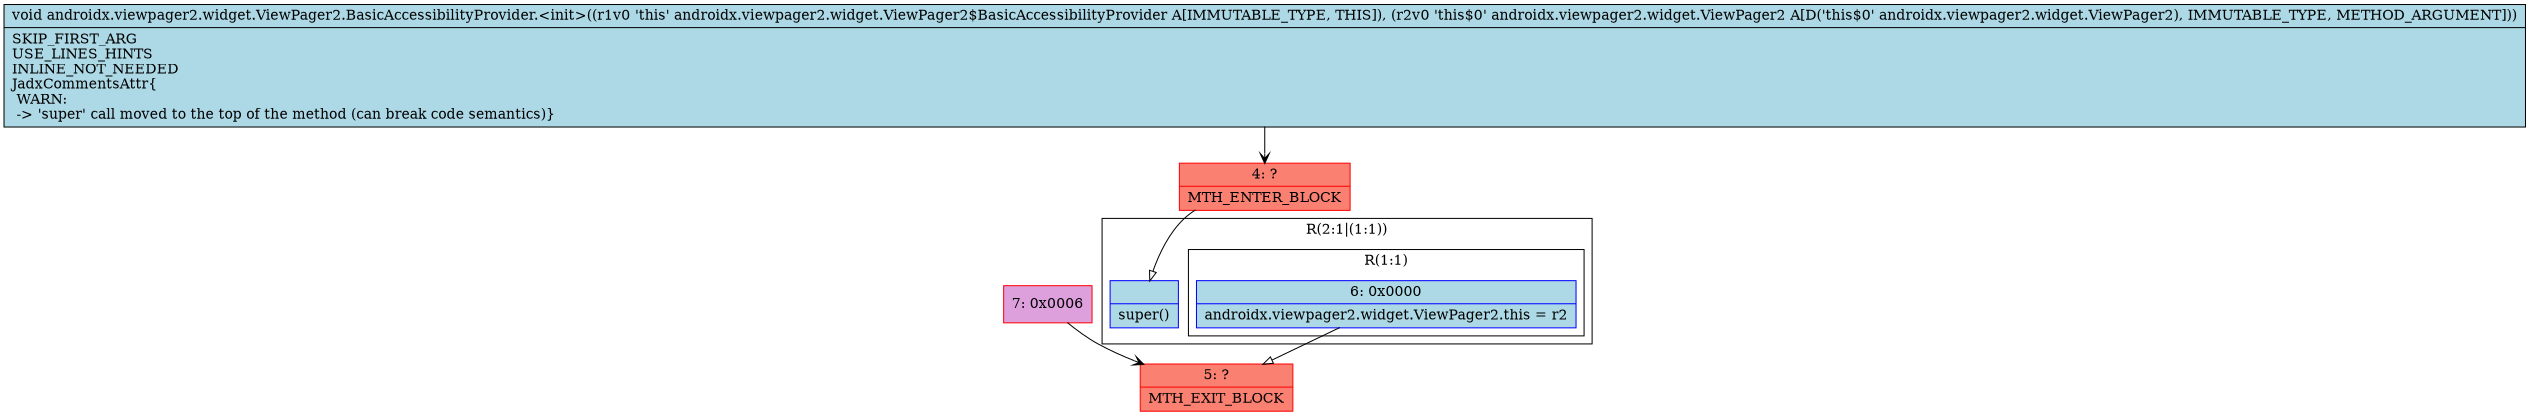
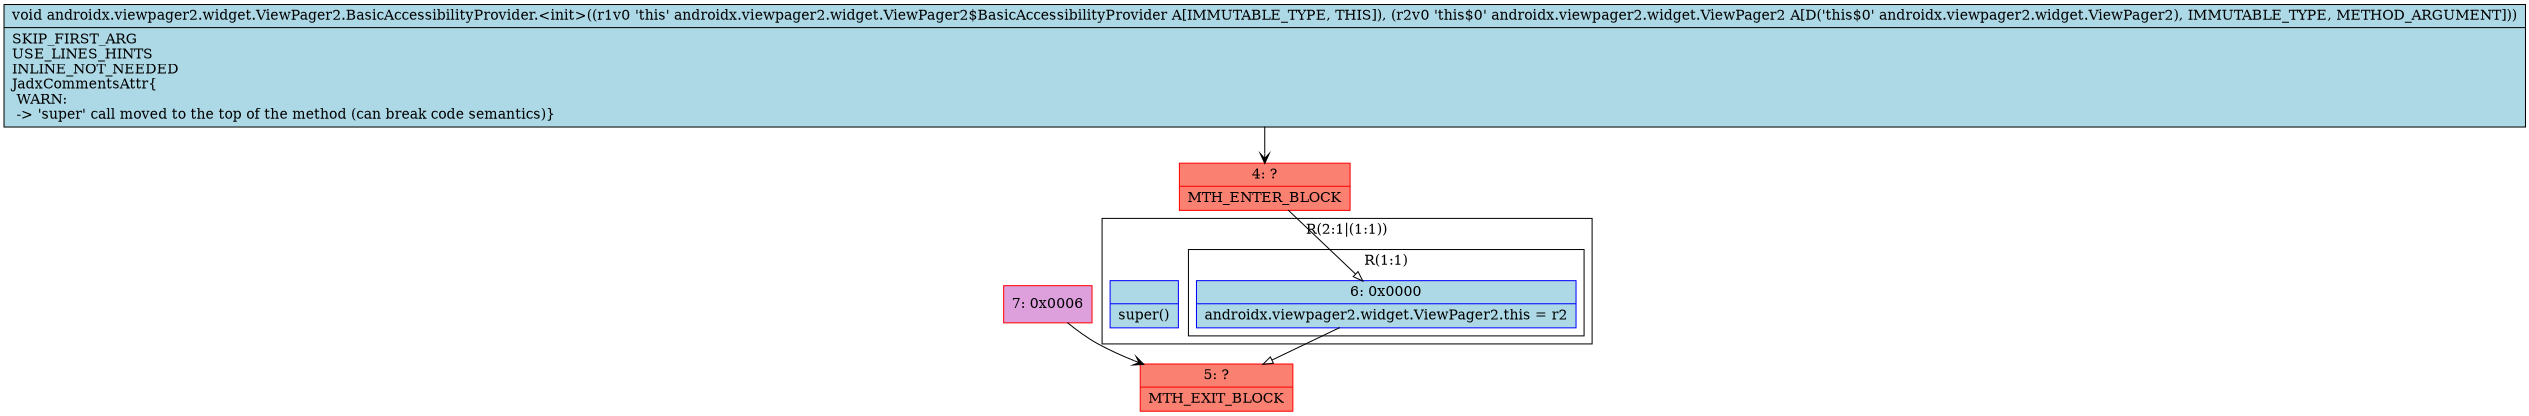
edge "4: ?" -> "super()": now "4: ?" -> "6: 0x0000"
